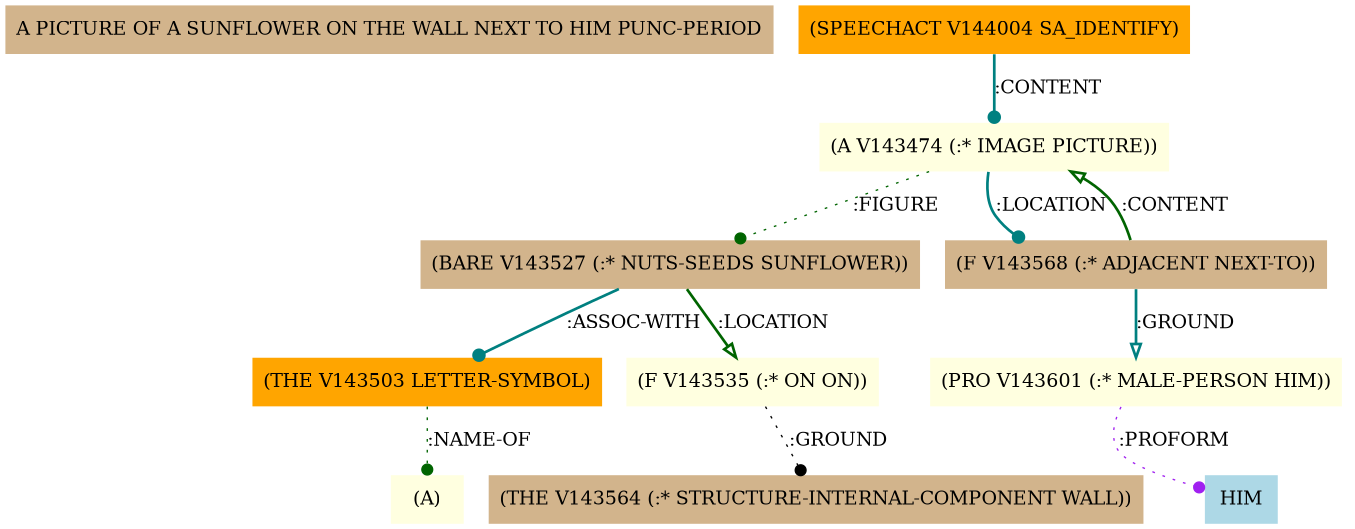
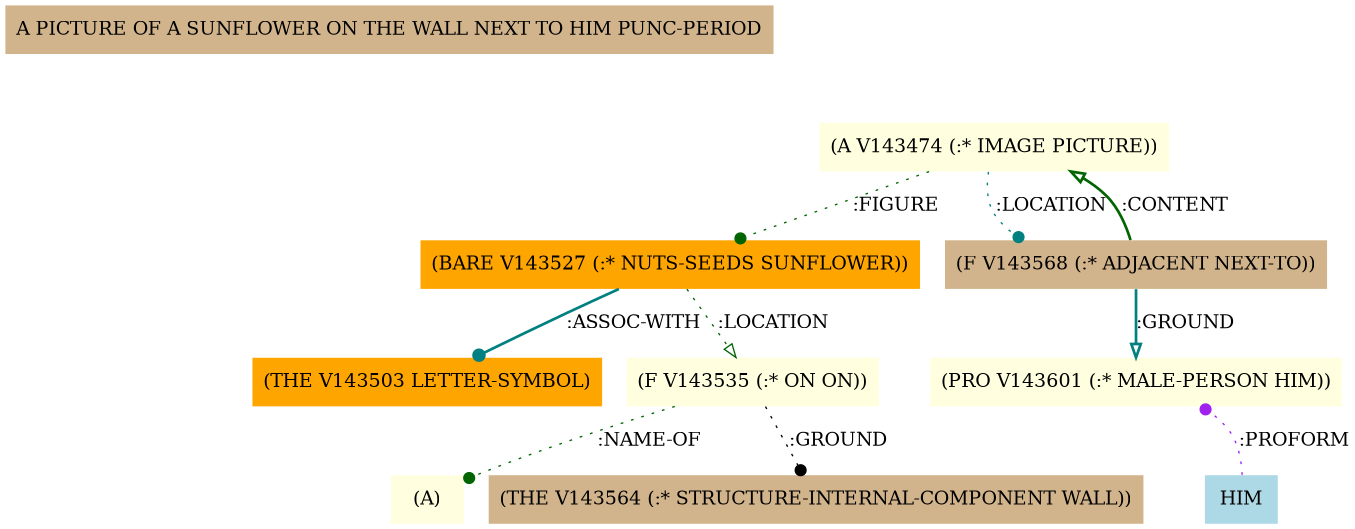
node "(SPEECHACT V144004 SA_IDENTIFY)": removed
edge "(A V143474 (:* IMAGE PICTURE))" -> "(F V143568 (:* ADJACENT NEXT-TO))": style bold -> dotted
node "(BARE V143527 (:* NUTS-SEEDS SUNFLOWER))": fillcolor tan -> orange
edge "(BARE V143527 (:* NUTS-SEEDS SUNFLOWER))" -> "(F V143535 (:* ON ON))": style bold -> dotted
edge "(THE V143503 LETTER-SYMBOL)" -> "(A)": now "(F V143535 (:* ON ON))" -> "(A)"
edge "(PRO V143601 (:* MALE-PERSON HIM))" -> "HIM": reversed
